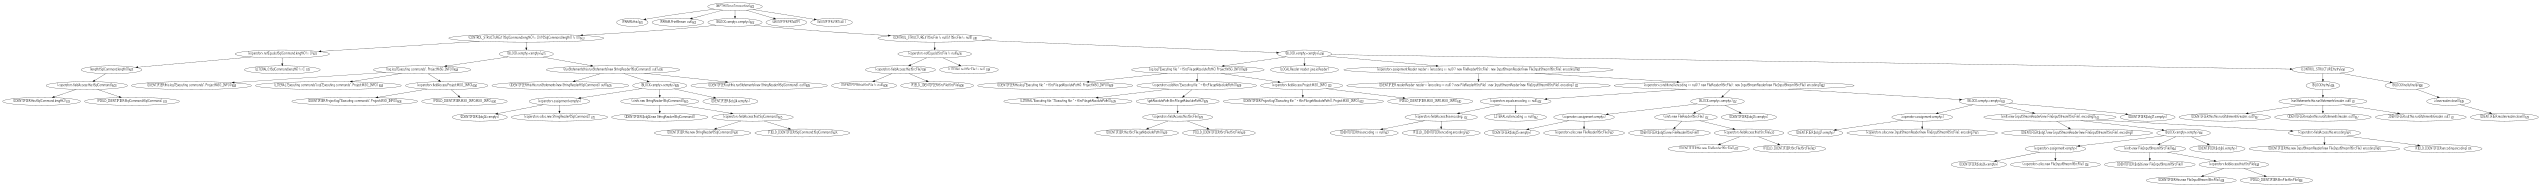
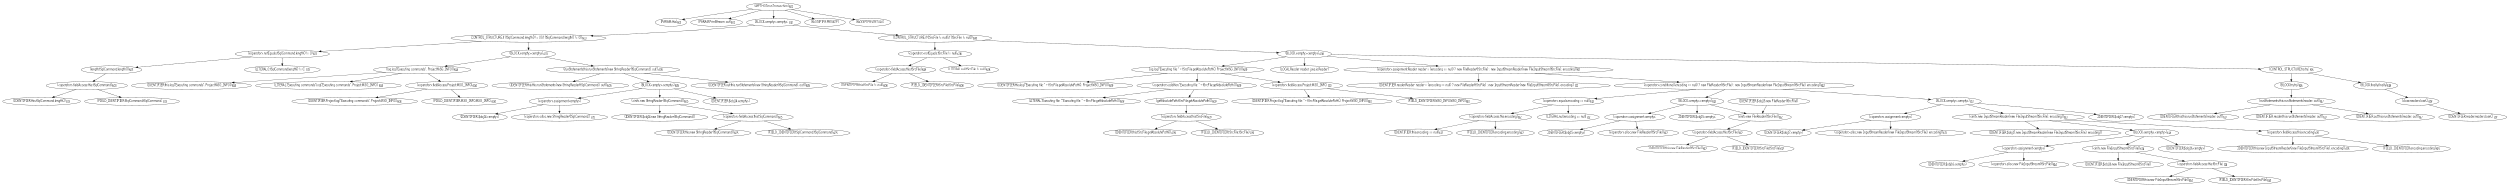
edge "(<init>,new FileReader(tSrcFile))" -> "(IDENTIFIER,$obj15,new FileReader(tSrcFile))": reversed
